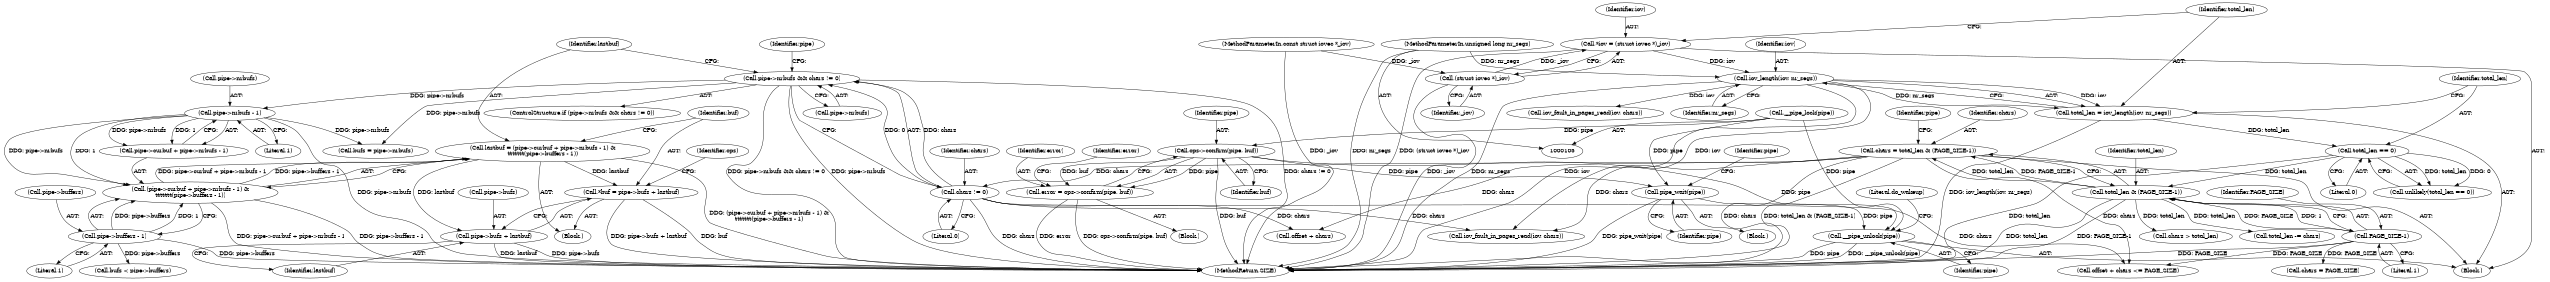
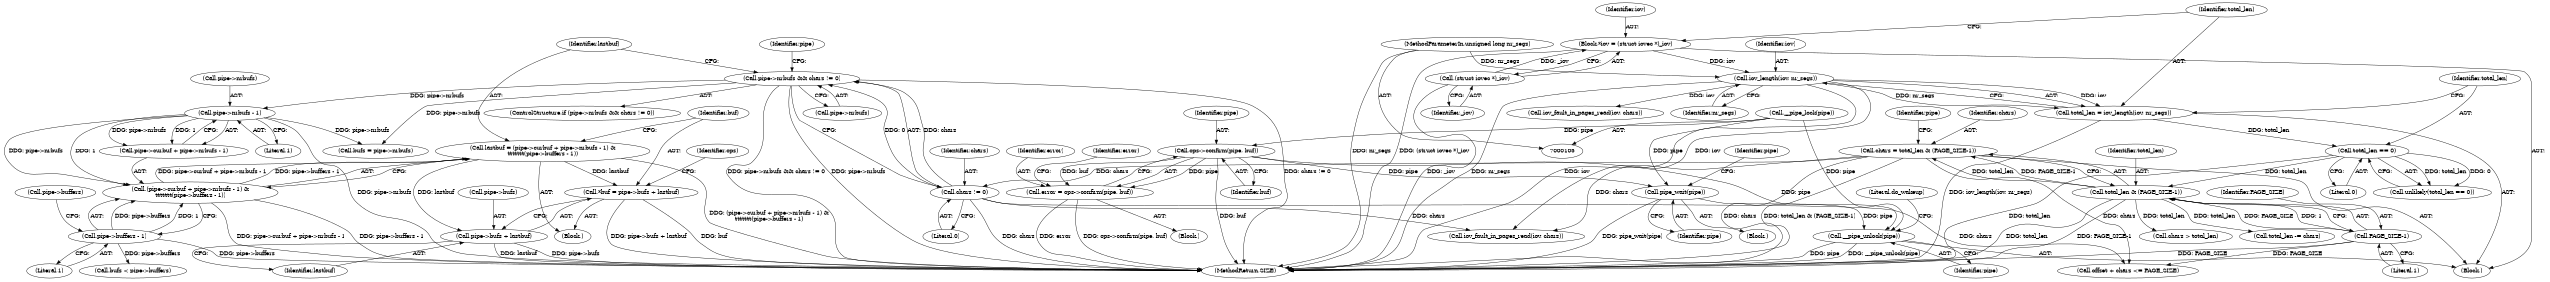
node "(MethodParameterIn,const struct iovec *_iov)": removed
node "(Call,*iov = (struct iovec *)_iov)": label "(Call,*iov = (struct iovec *)_iov)" -> "(Block,*iov = (struct iovec *)_iov)"
node "1000105": label "1000105" -> "7000105"
edge "(Call,pipe->buffers)" -> "(Call,pipe->buffers - 1)": label "AST: " -> "CFG: "
node "(Call,offset + chars)": removed
node "(Call,chars = PAGE_SIZE)": removed
